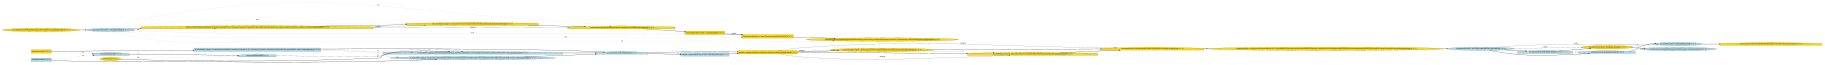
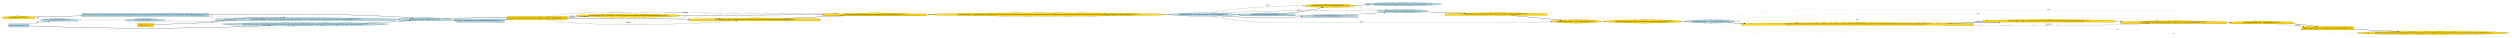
node "IndexableField pointField = fields(1(@@@15@@@['0', '0', '1']": added
node "ThrowingRunnable runnable = null@@@21@@@['0', '0', '1']": shape box -> house
node "doTestNoDocValues['1', '0', '0']": shape box -> house
edge "String type@@@2@@@['1', '1', '0']" -> "String type@@@2@@@['0', '0', '1']": style bold -> dashed
edge "doTestNoDocValues['0', '1', '0']" -> "String type@@@2@@@['1', '1', '0']": style dotted -> bold
edge "doTestCoerce['0', '0', '1']" -> "String type@@@2@@@['0', '0', '1']": removed, label "true"
node "doTestCoerce['0', '0', '1']": shape ellipse -> box
